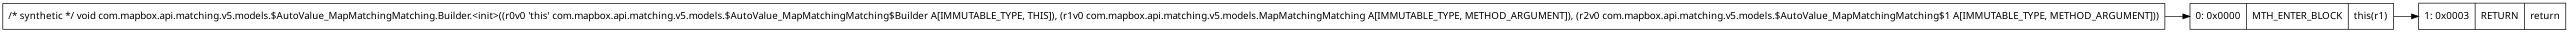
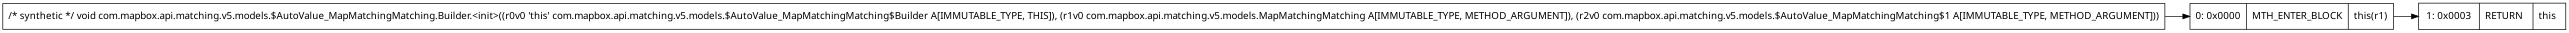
node "1: 0x0003": text "return" -> "this"
